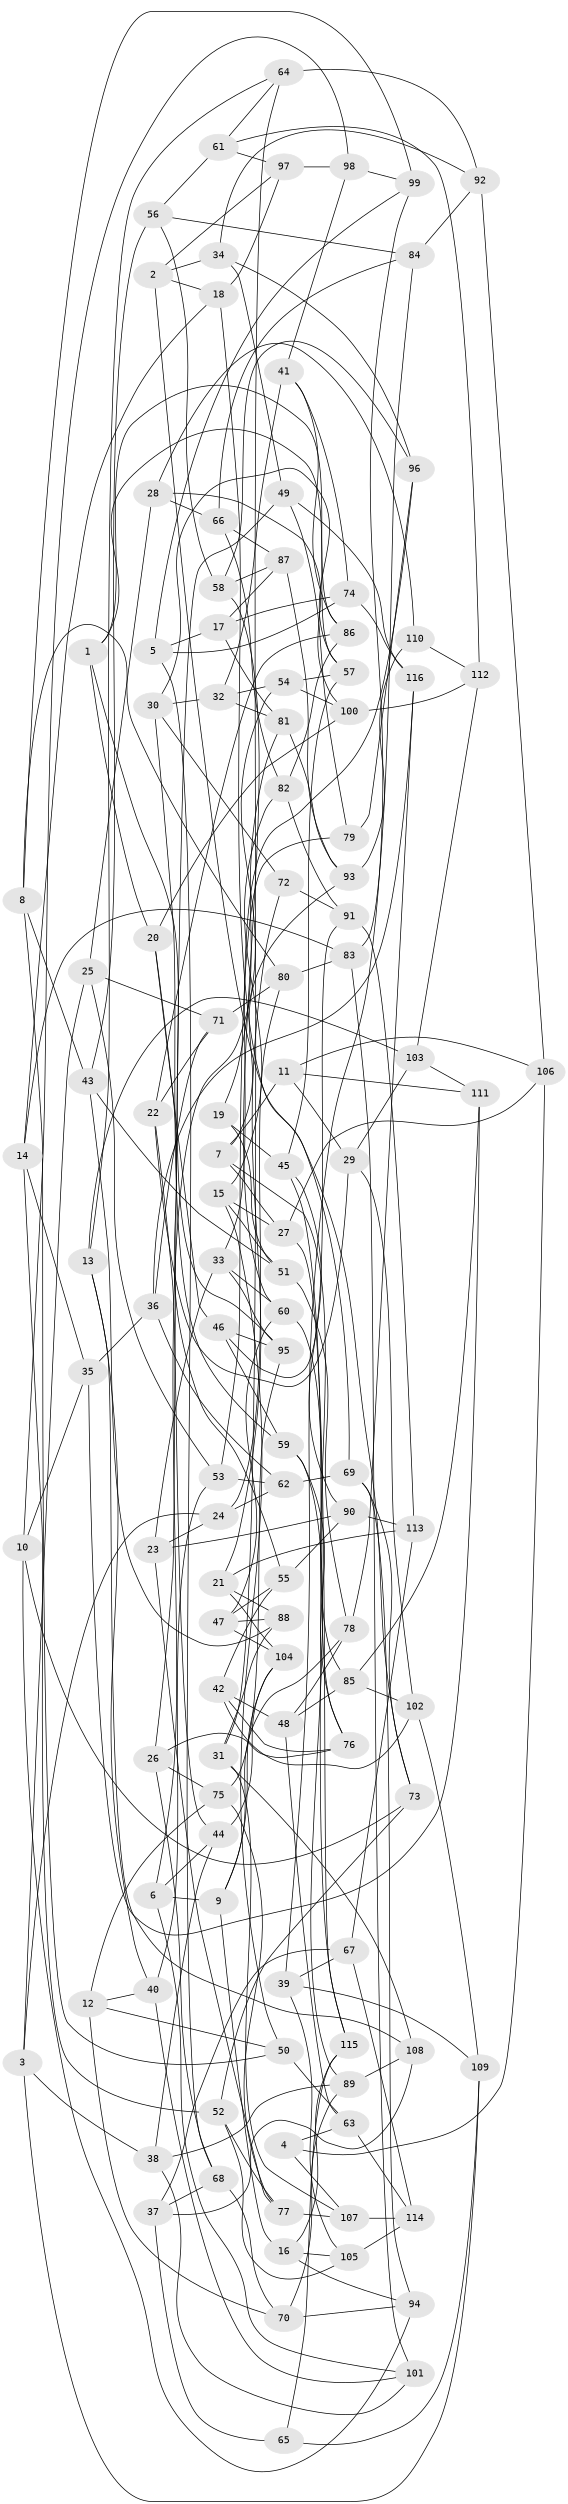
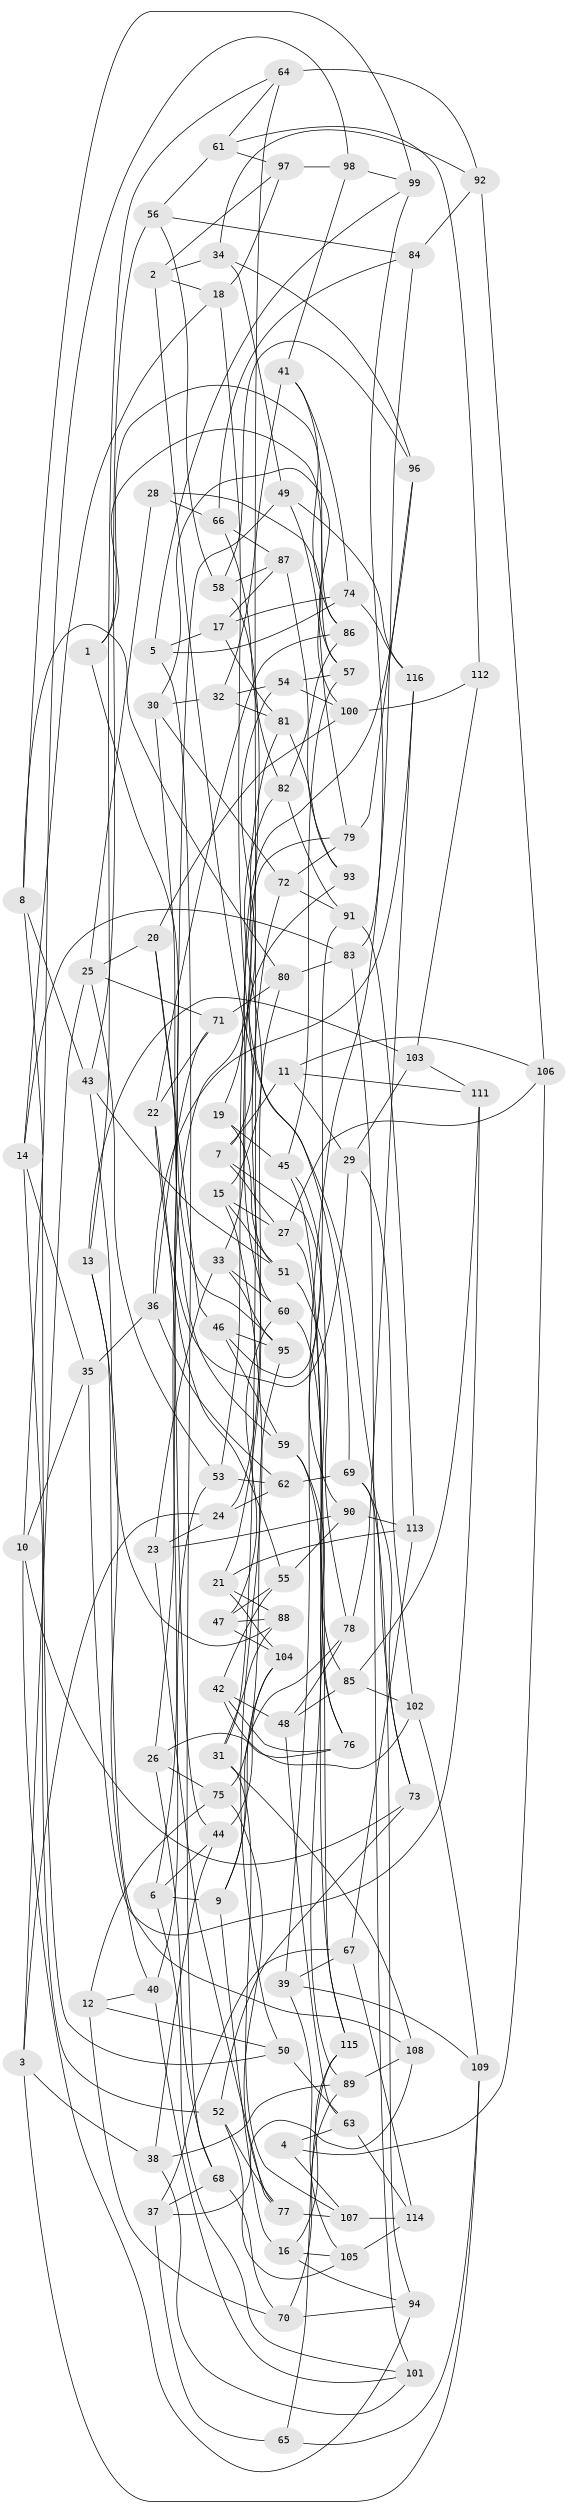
node "110": removed
edge "1" -- "20": now "25" -- "20"
edge "79" -- "72": added
